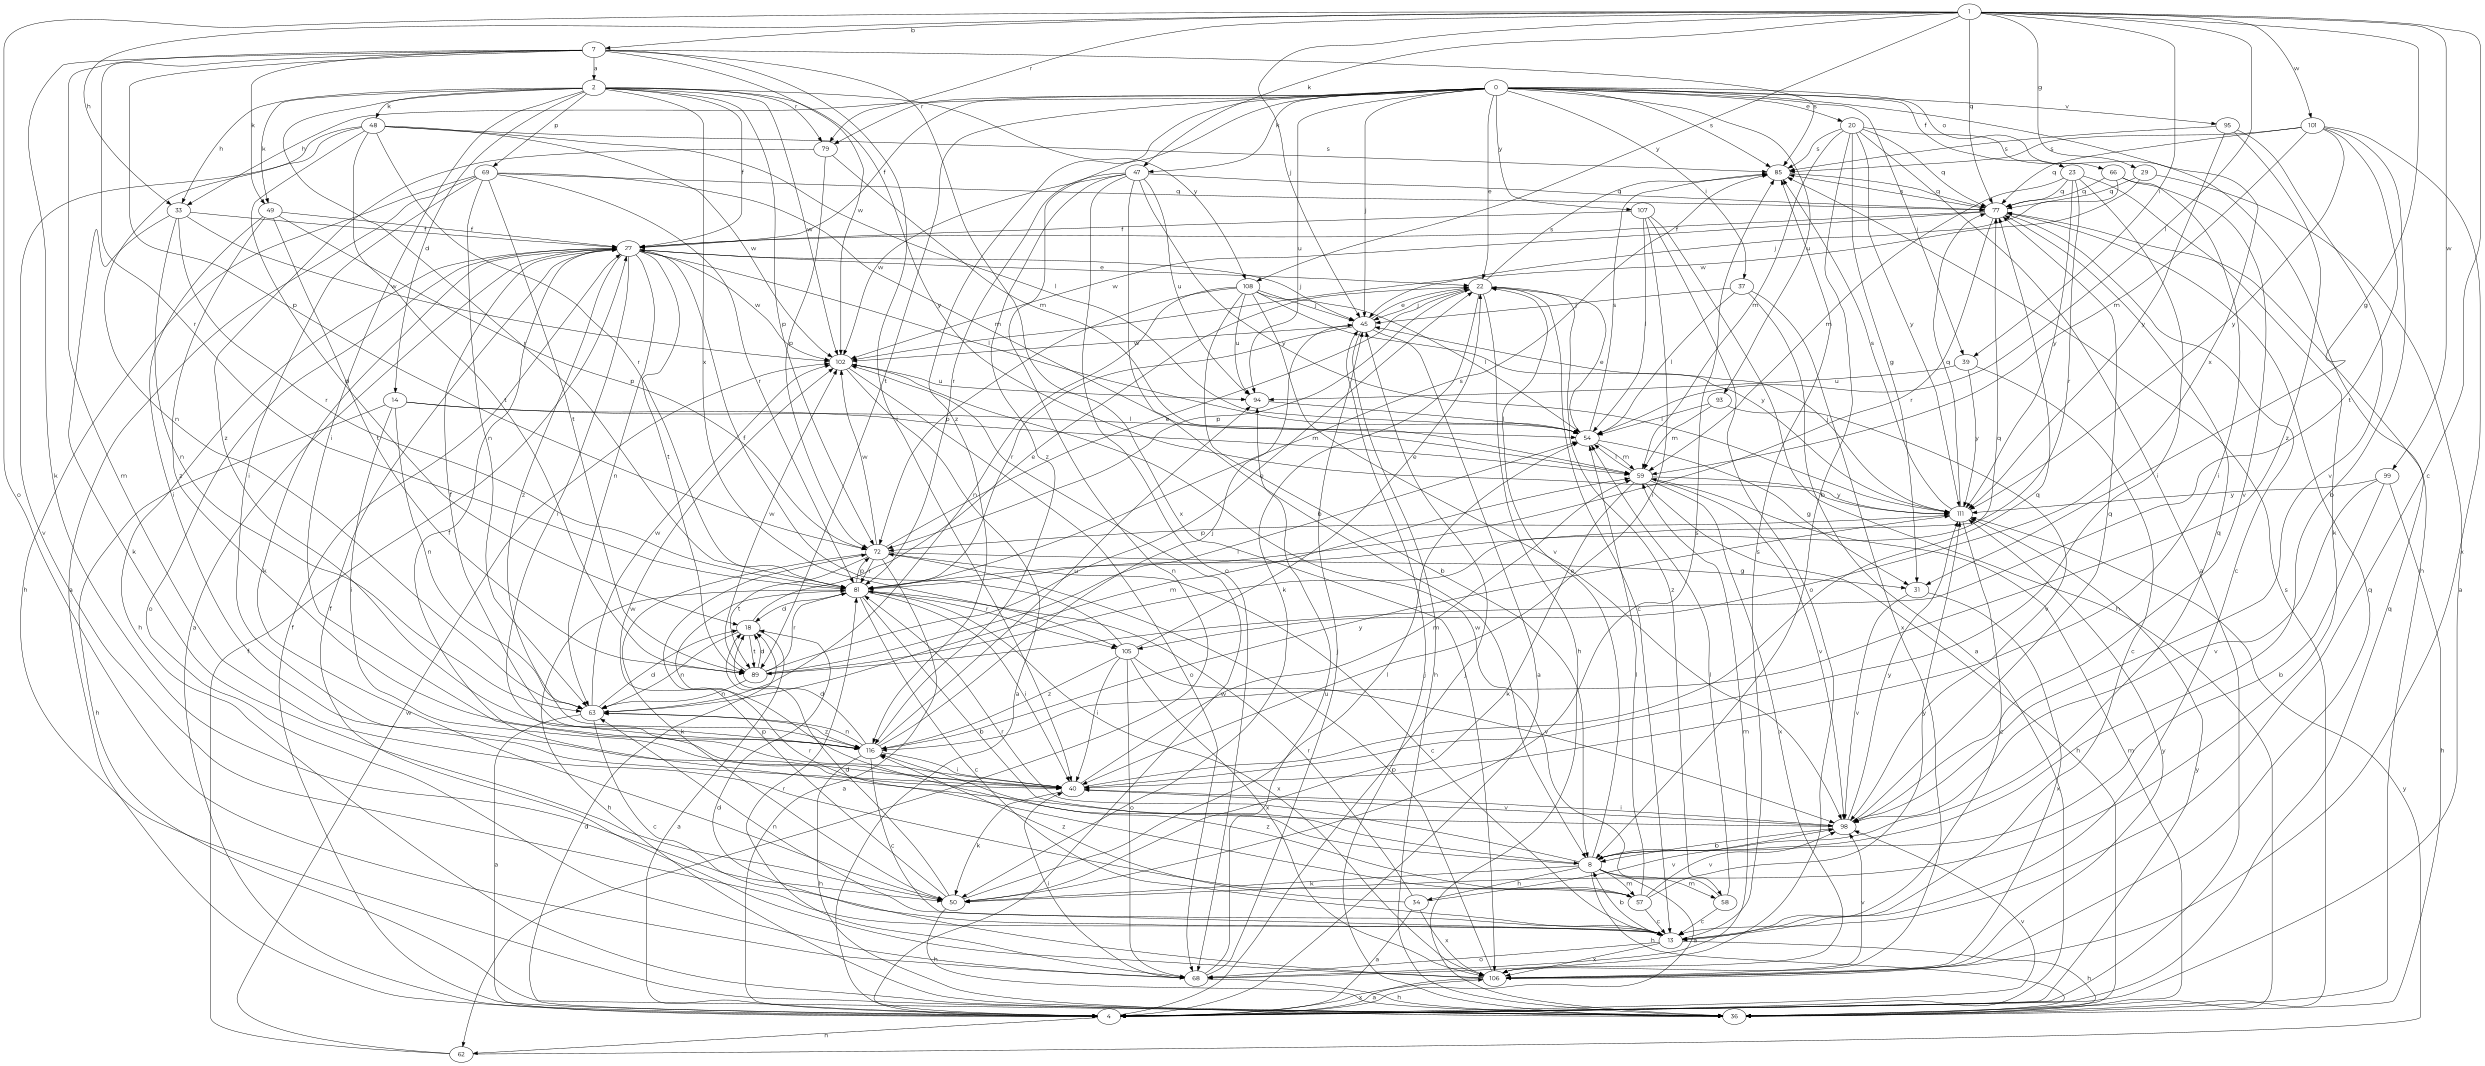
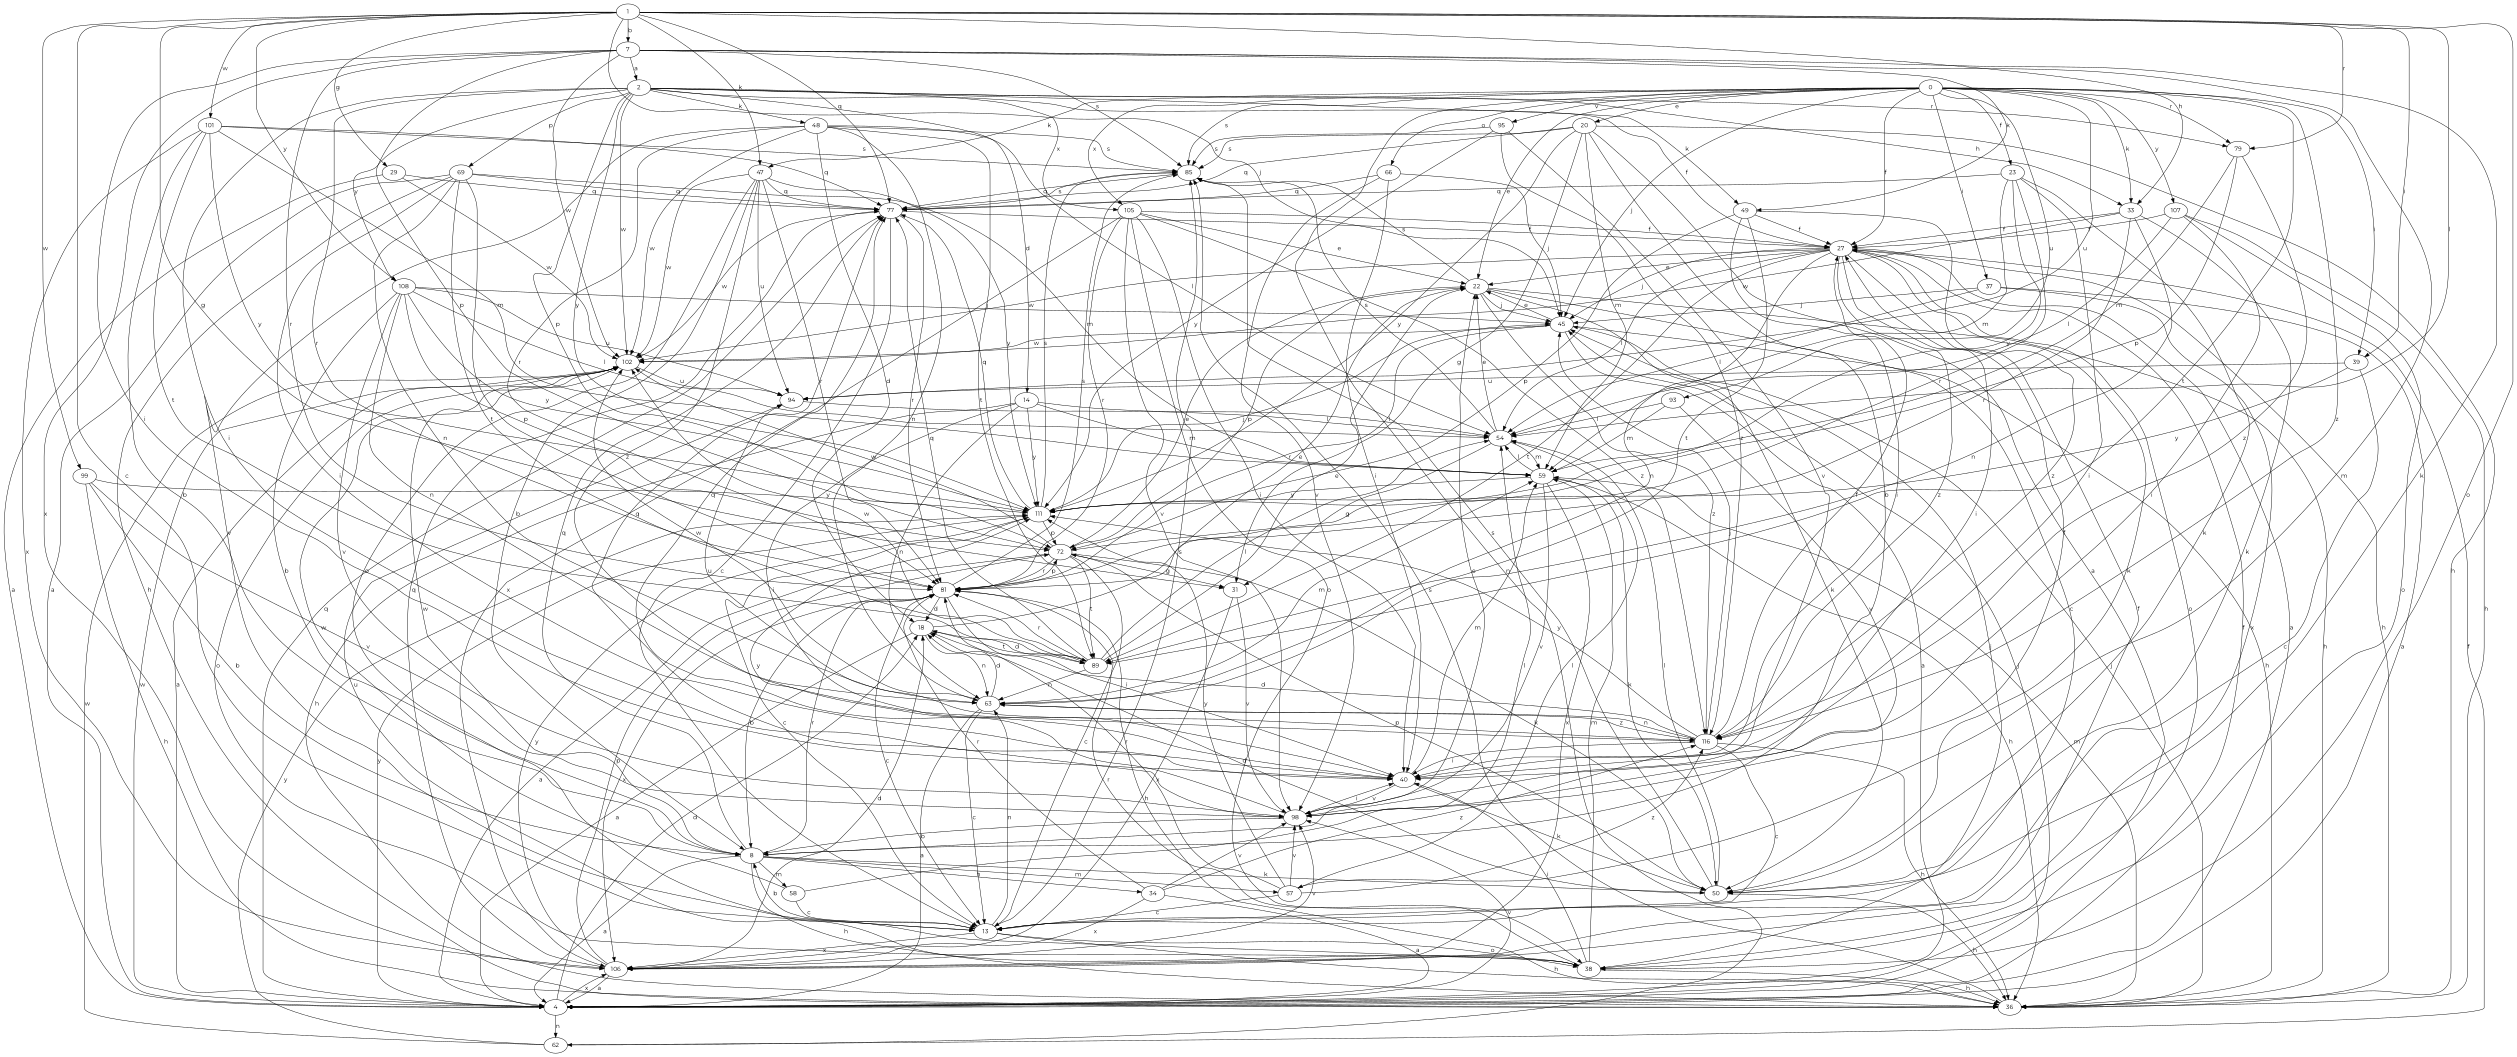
edge "0" -> "33": label "h" -> "k"
edge "14" -> "111": added, label "y"
edge "22" -> "58": now "22" -> "116"
edge "81" -> "105": reversed
edge "106" -> "27": reversed
node "68": label "68" -> "38"
